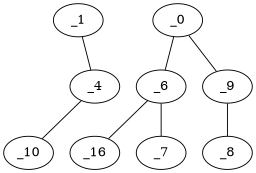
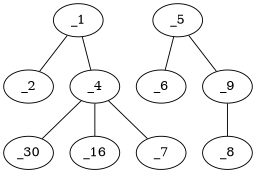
node "_0": label "_0" -> "_5"
node "_2": added
edge "_6" -- "_16": now "_4" -- "_16"
edge "_6" -- "_7": now "_4" -- "_7"
node "_10": label "_10" -> "_30"
